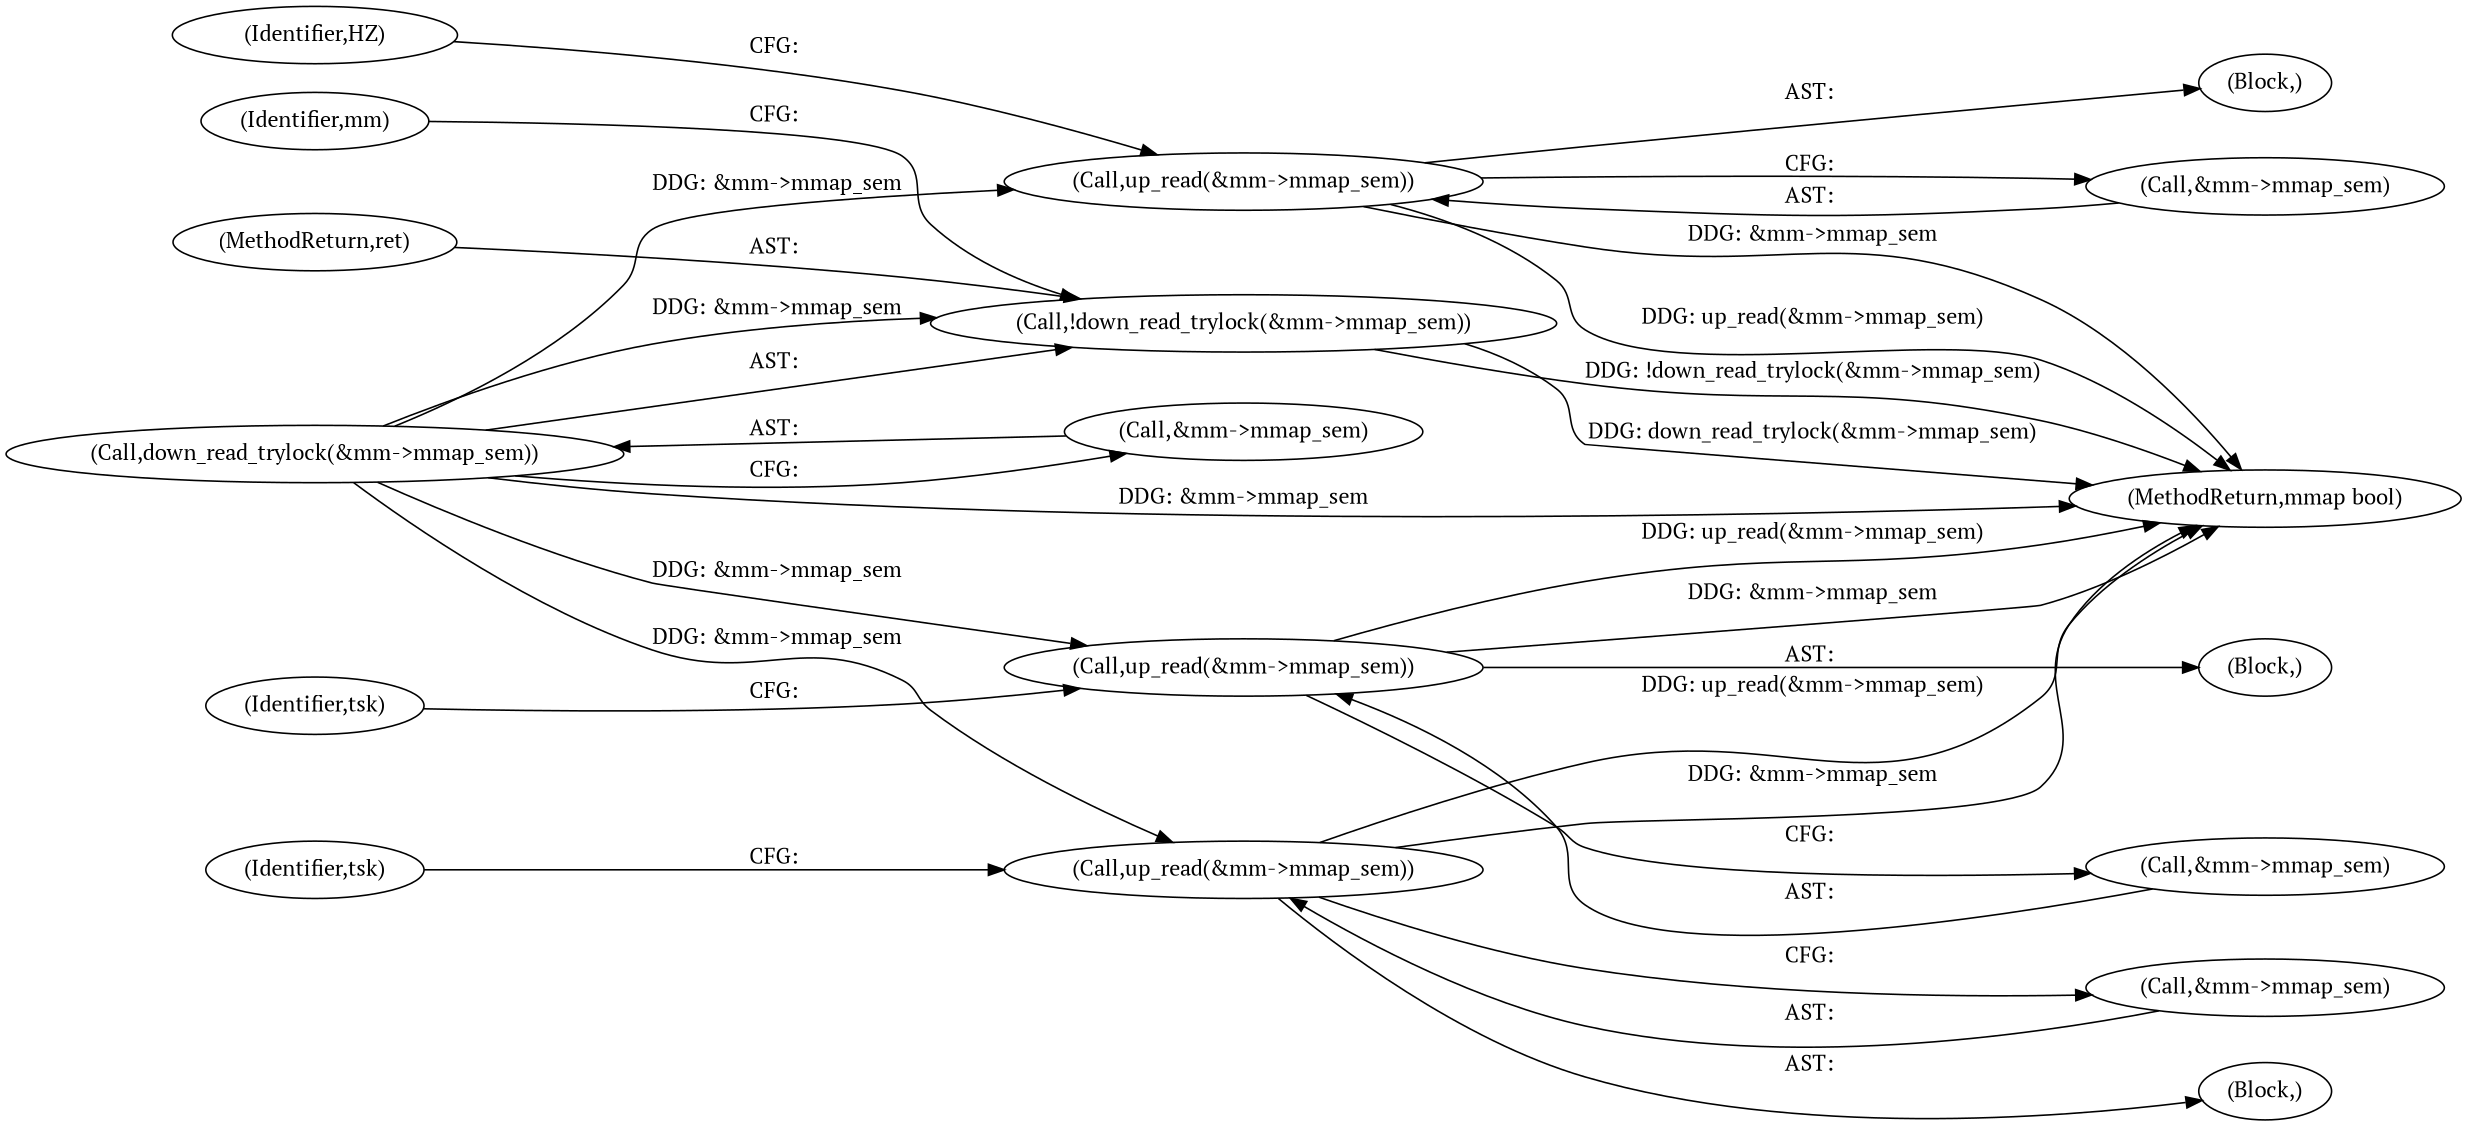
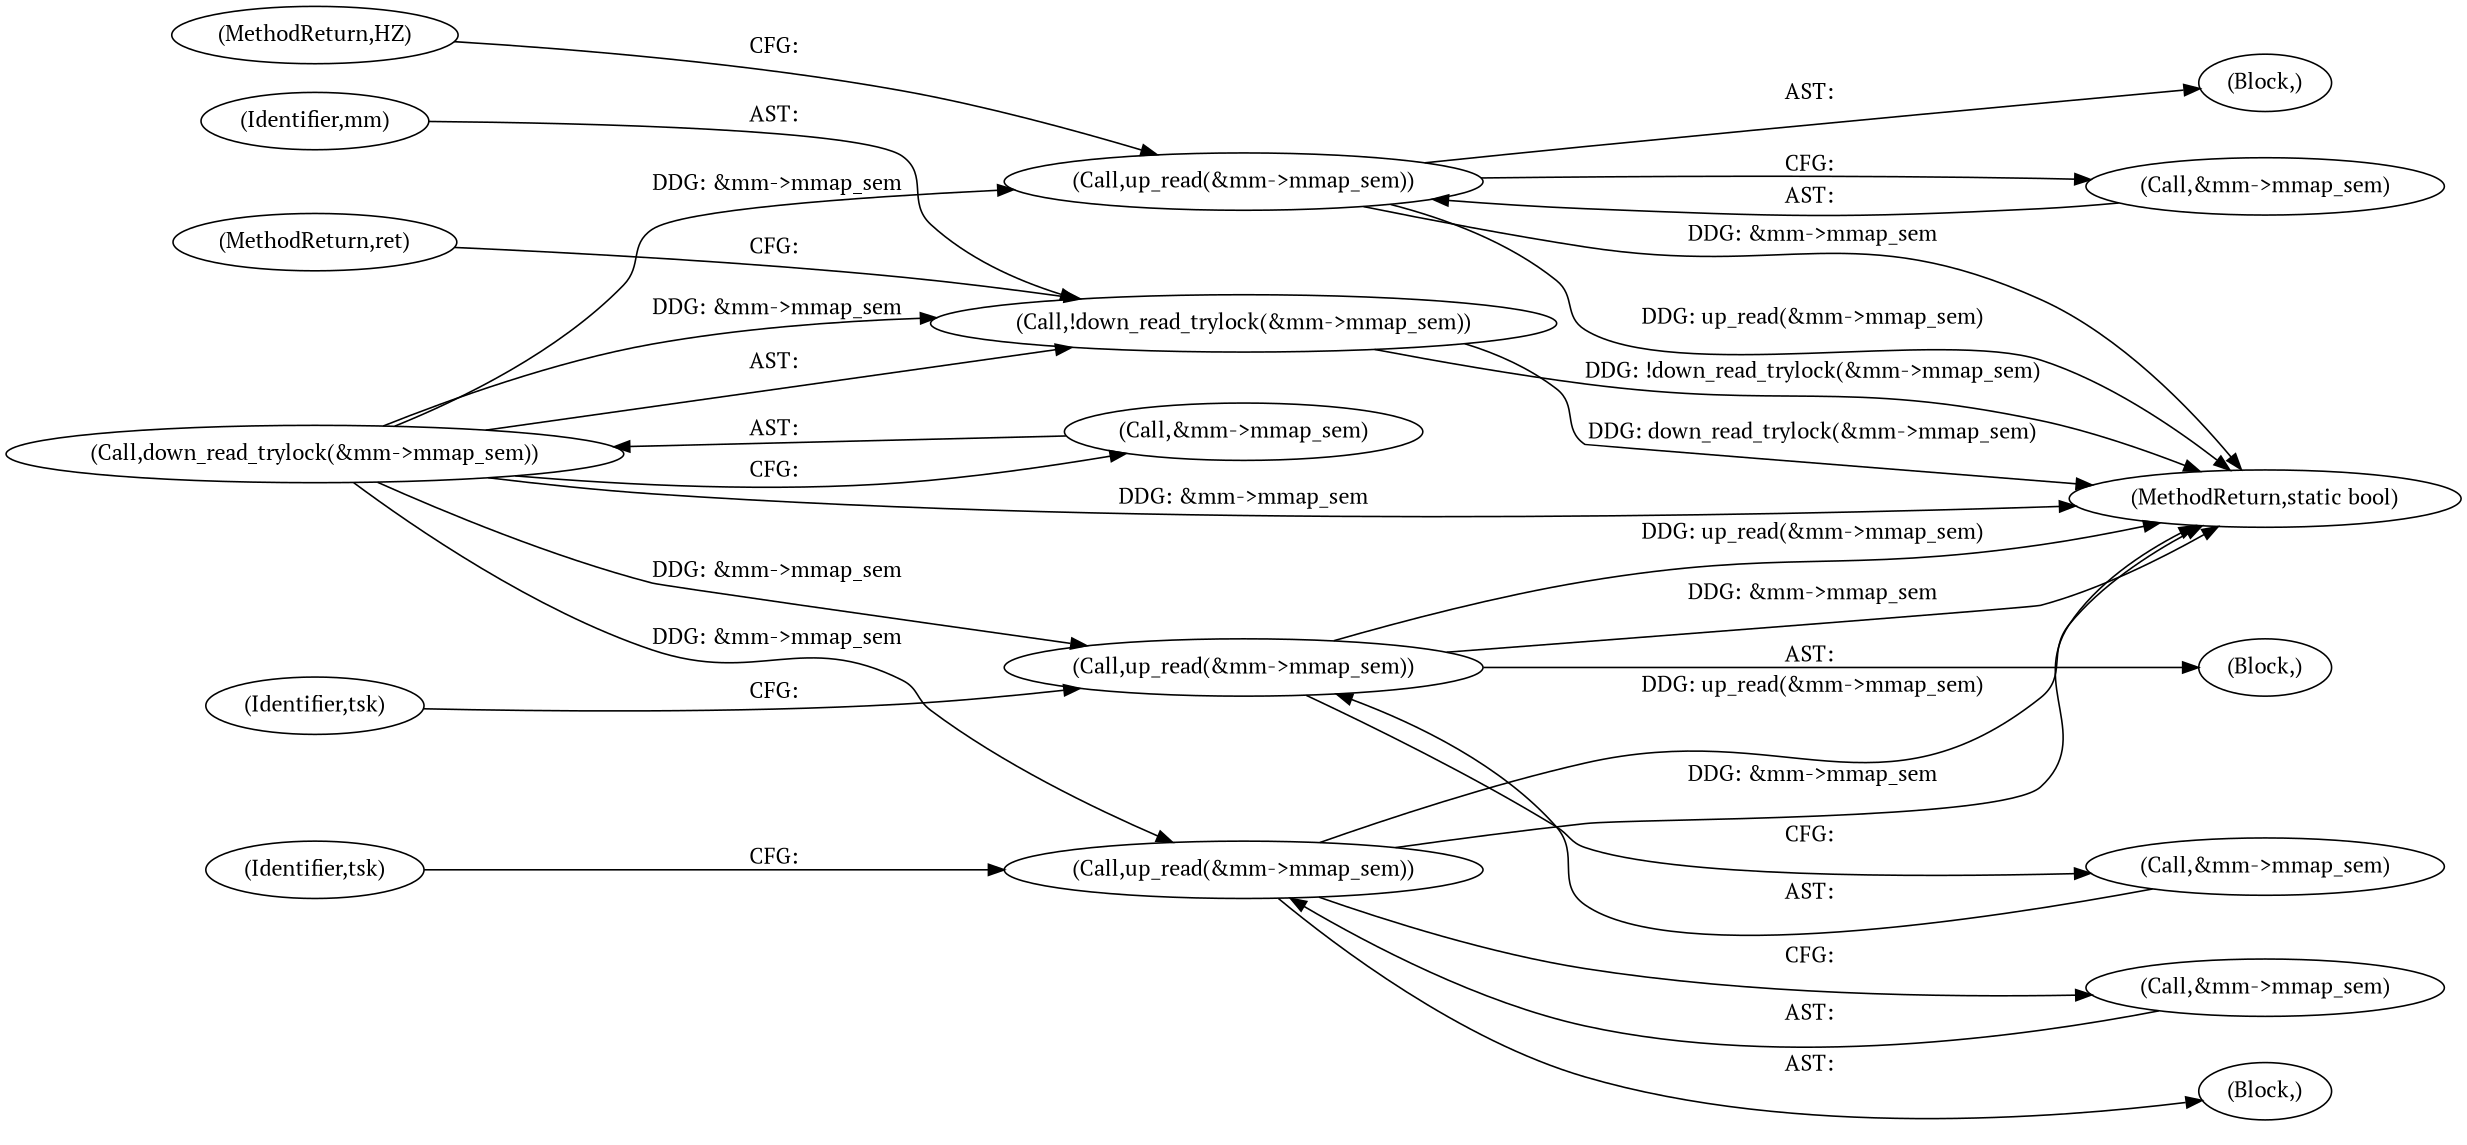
node "(Identifier,HZ)": label "(Identifier,HZ)" -> "(MethodReturn,HZ)"
edge "(Identifier,mm)" -> "(Call,!down_read_trylock(&mm->mmap_sem))": label "CFG: " -> "AST: "
edge "(MethodReturn,ret)" -> "(Call,!down_read_trylock(&mm->mmap_sem))": label "AST: " -> "CFG: "
node "(MethodReturn,mmap bool)": label "(MethodReturn,mmap bool)" -> "(MethodReturn,static bool)"
